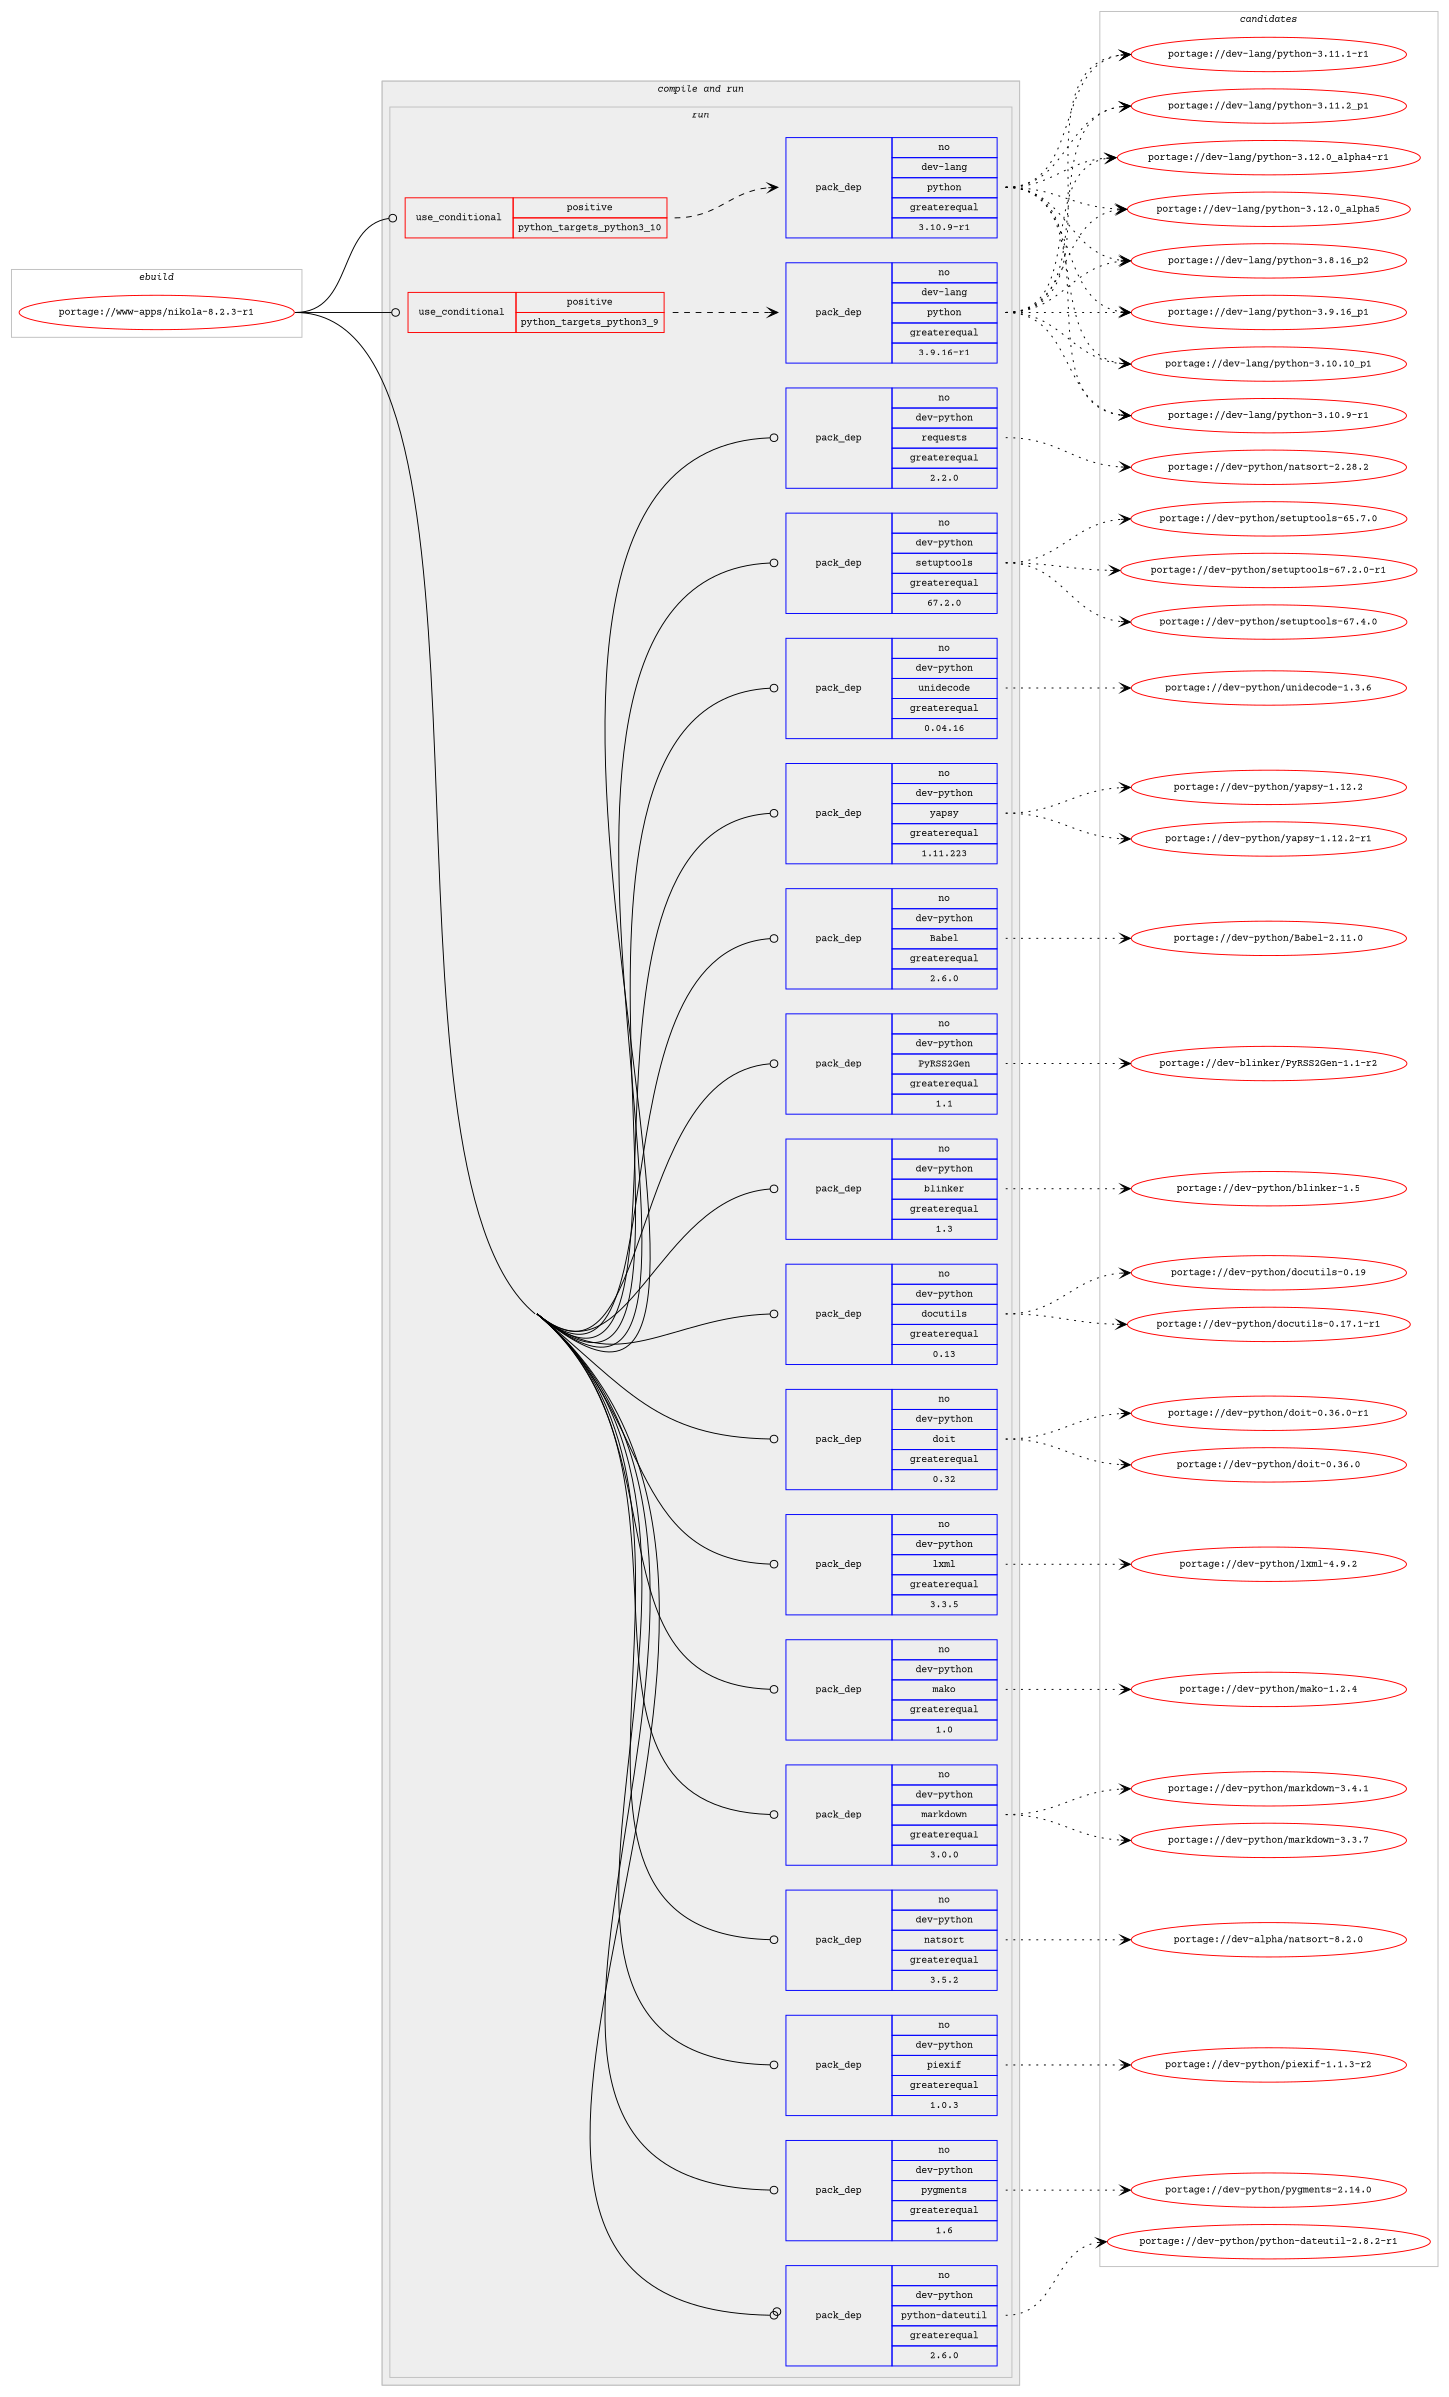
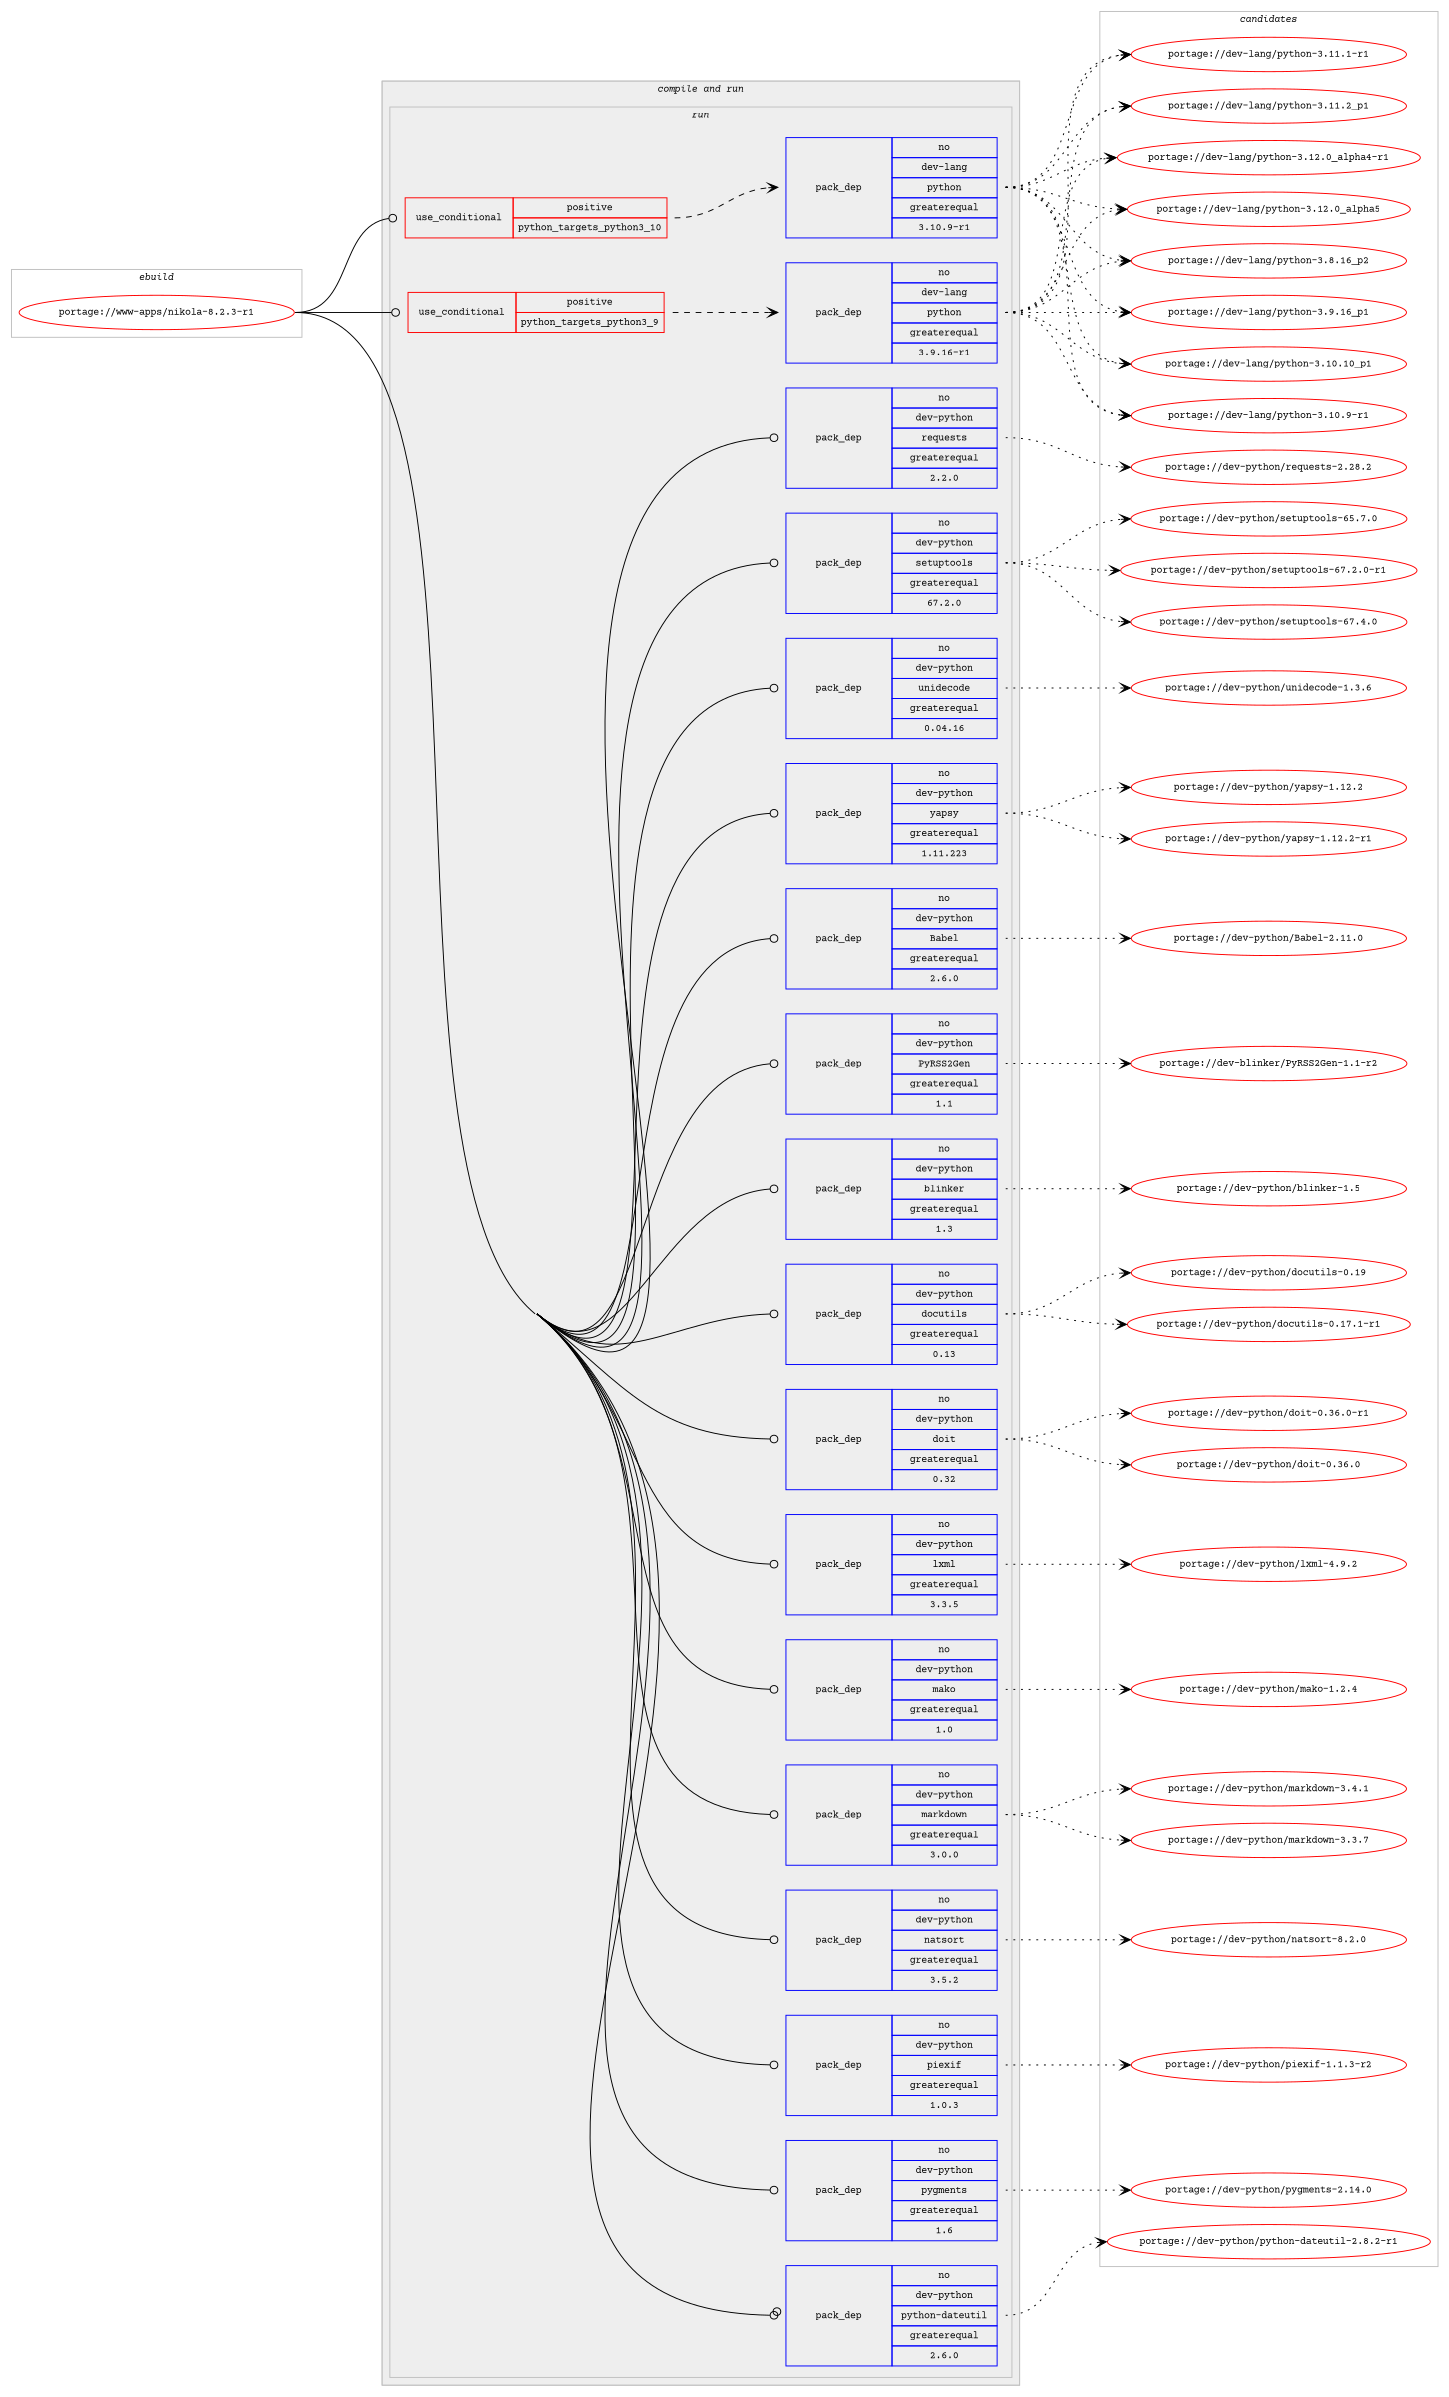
node "portage://dev-python/natsort-2.28.2": label "portage://dev-python/natsort-2.28.2" -> "portage://dev-python/requests-2.28.2"
node "portage://dev-alpha/natsort-8.2.0": label "portage://dev-alpha/natsort-8.2.0" -> "portage://dev-python/natsort-8.2.0"
